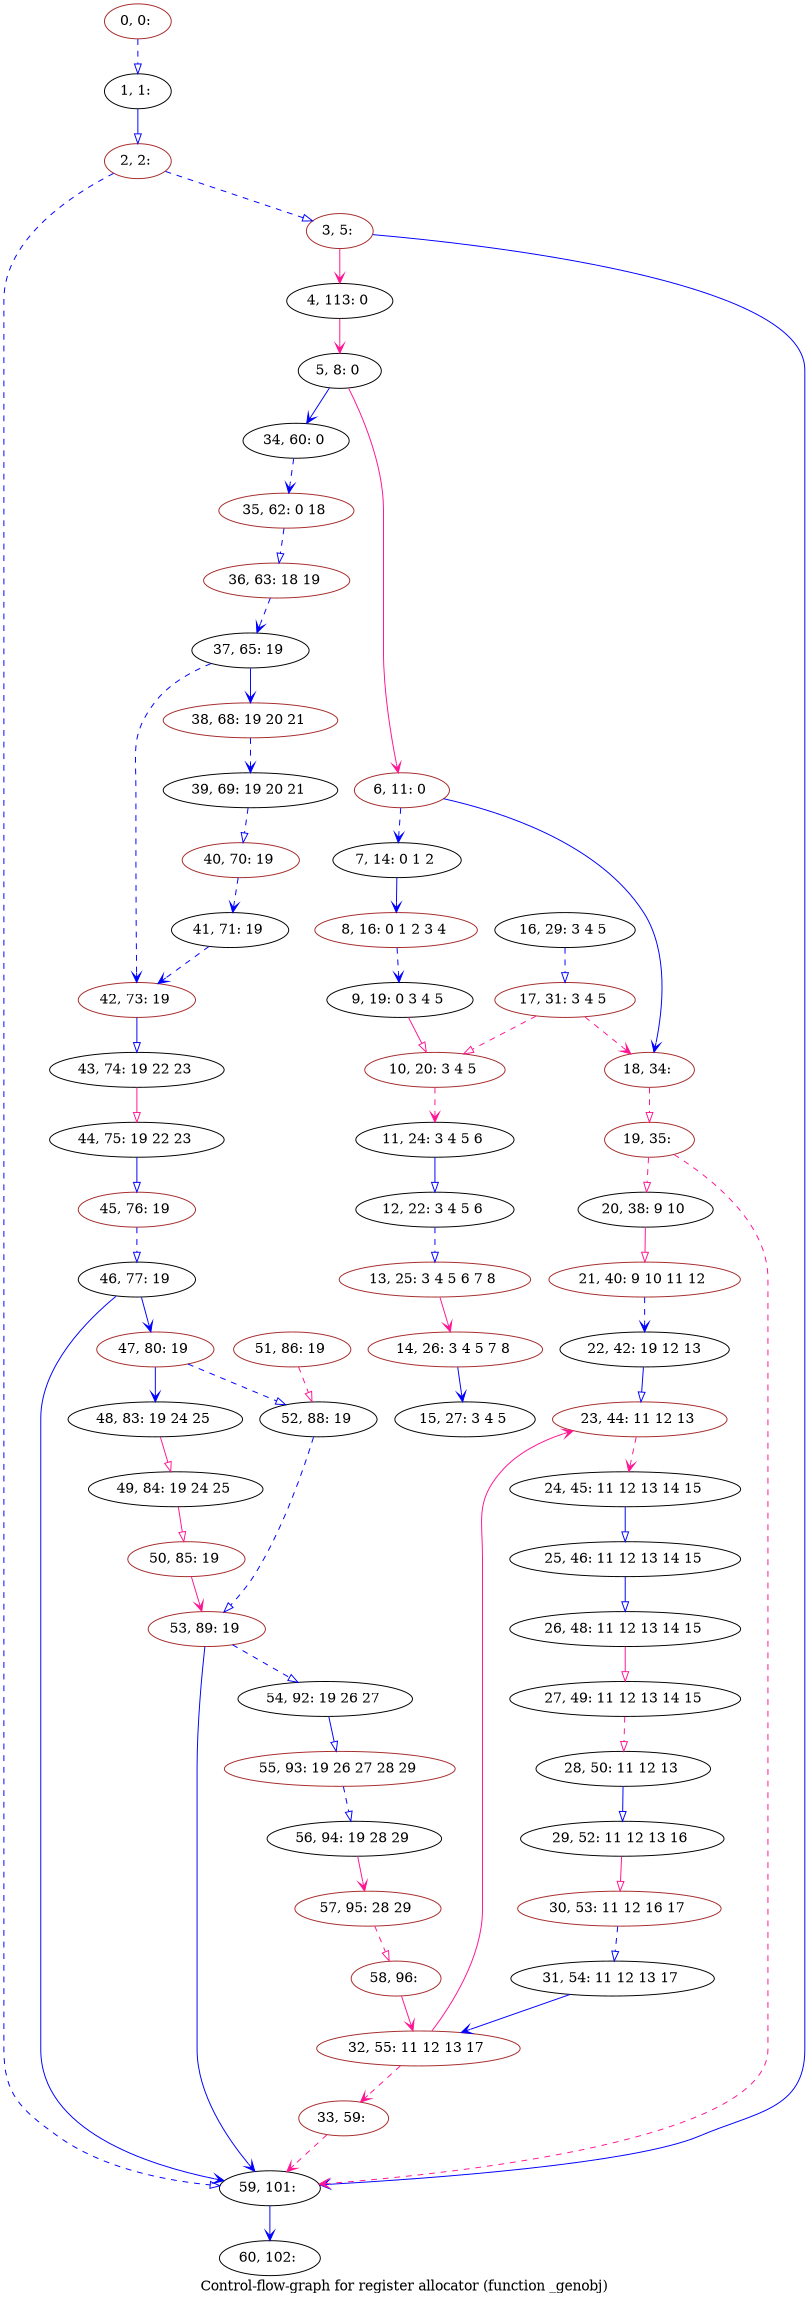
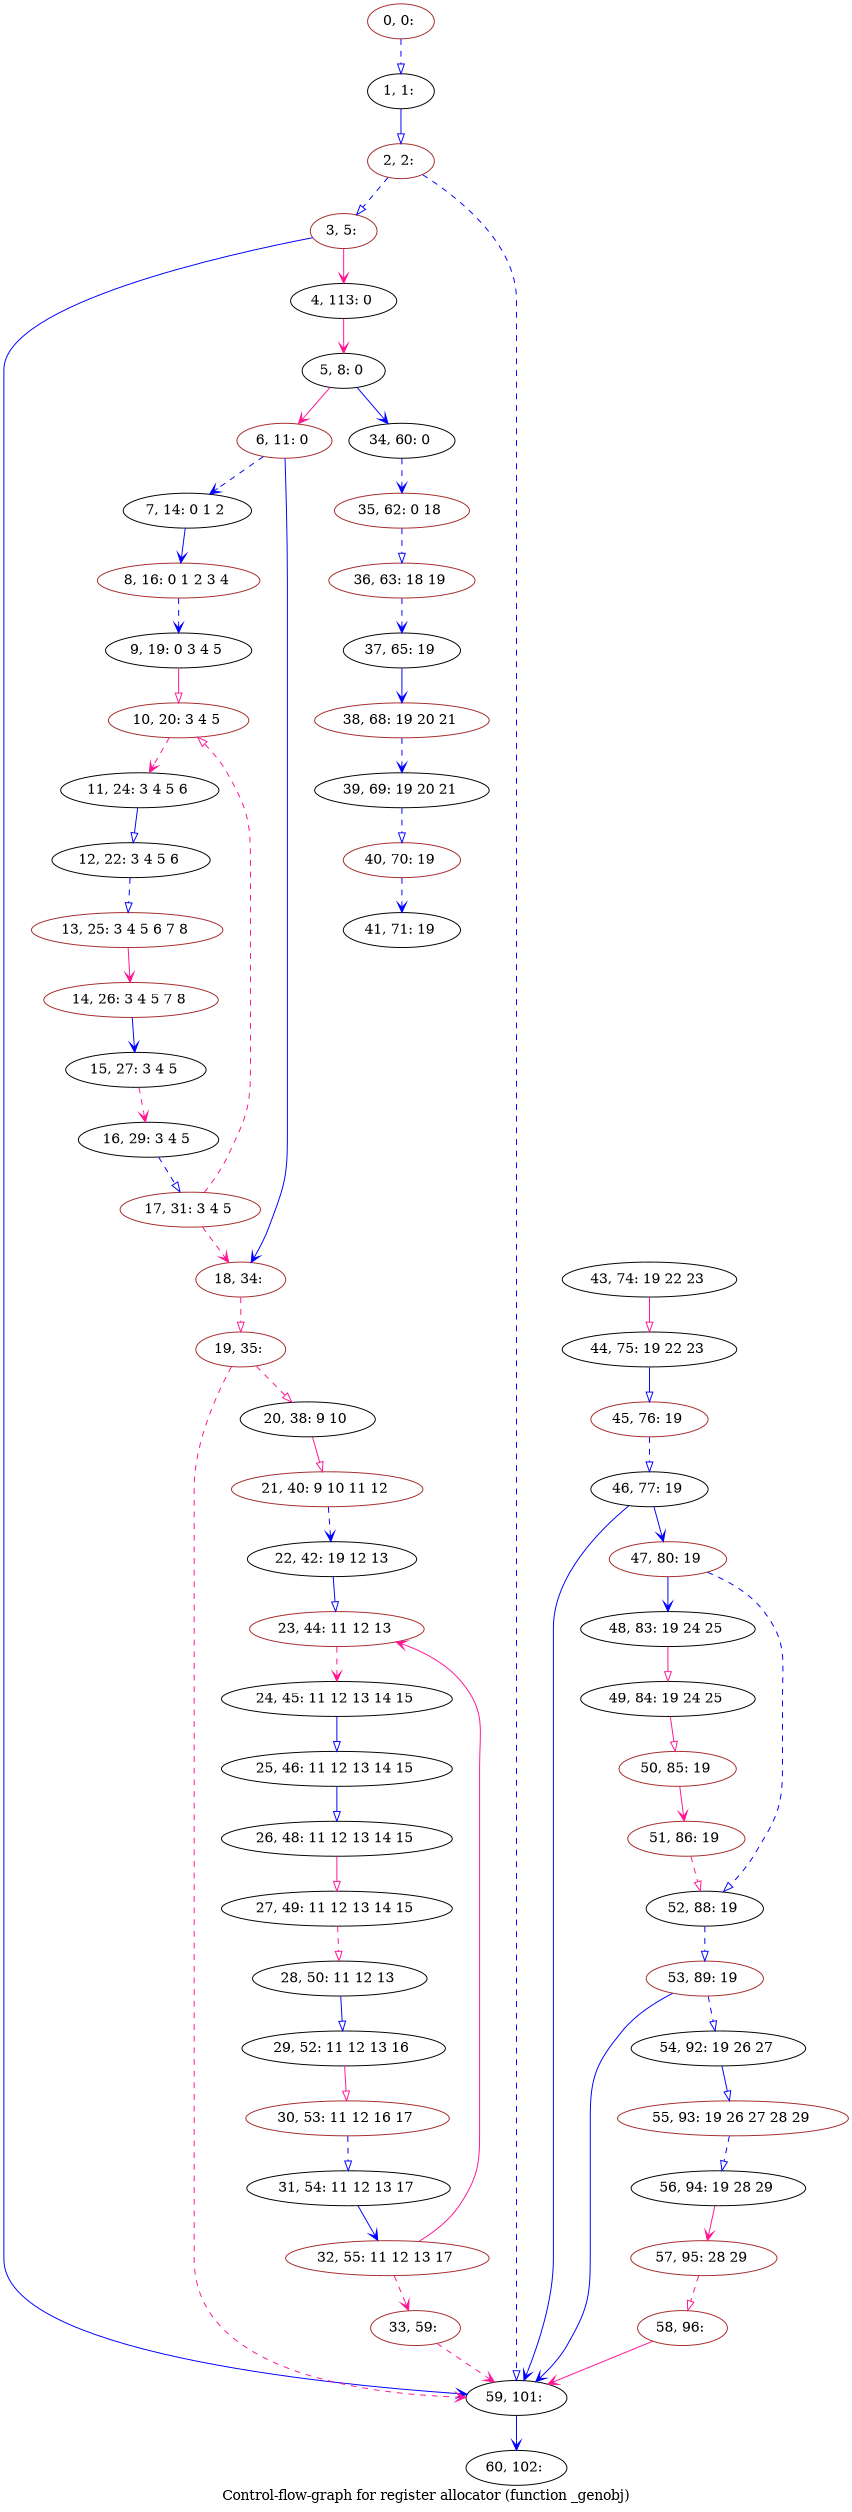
node "42, 73: 19": removed
edge "15, 27: 3 4 5" -> "16, 29: 3 4 5": added
edge "50, 85: 19" -> "53, 89: 19": now "50, 85: 19" -> "51, 86: 19"
edge "58, 96:" -> "32, 55: 11 12 13 17": now "58, 96:" -> "59, 101:"
